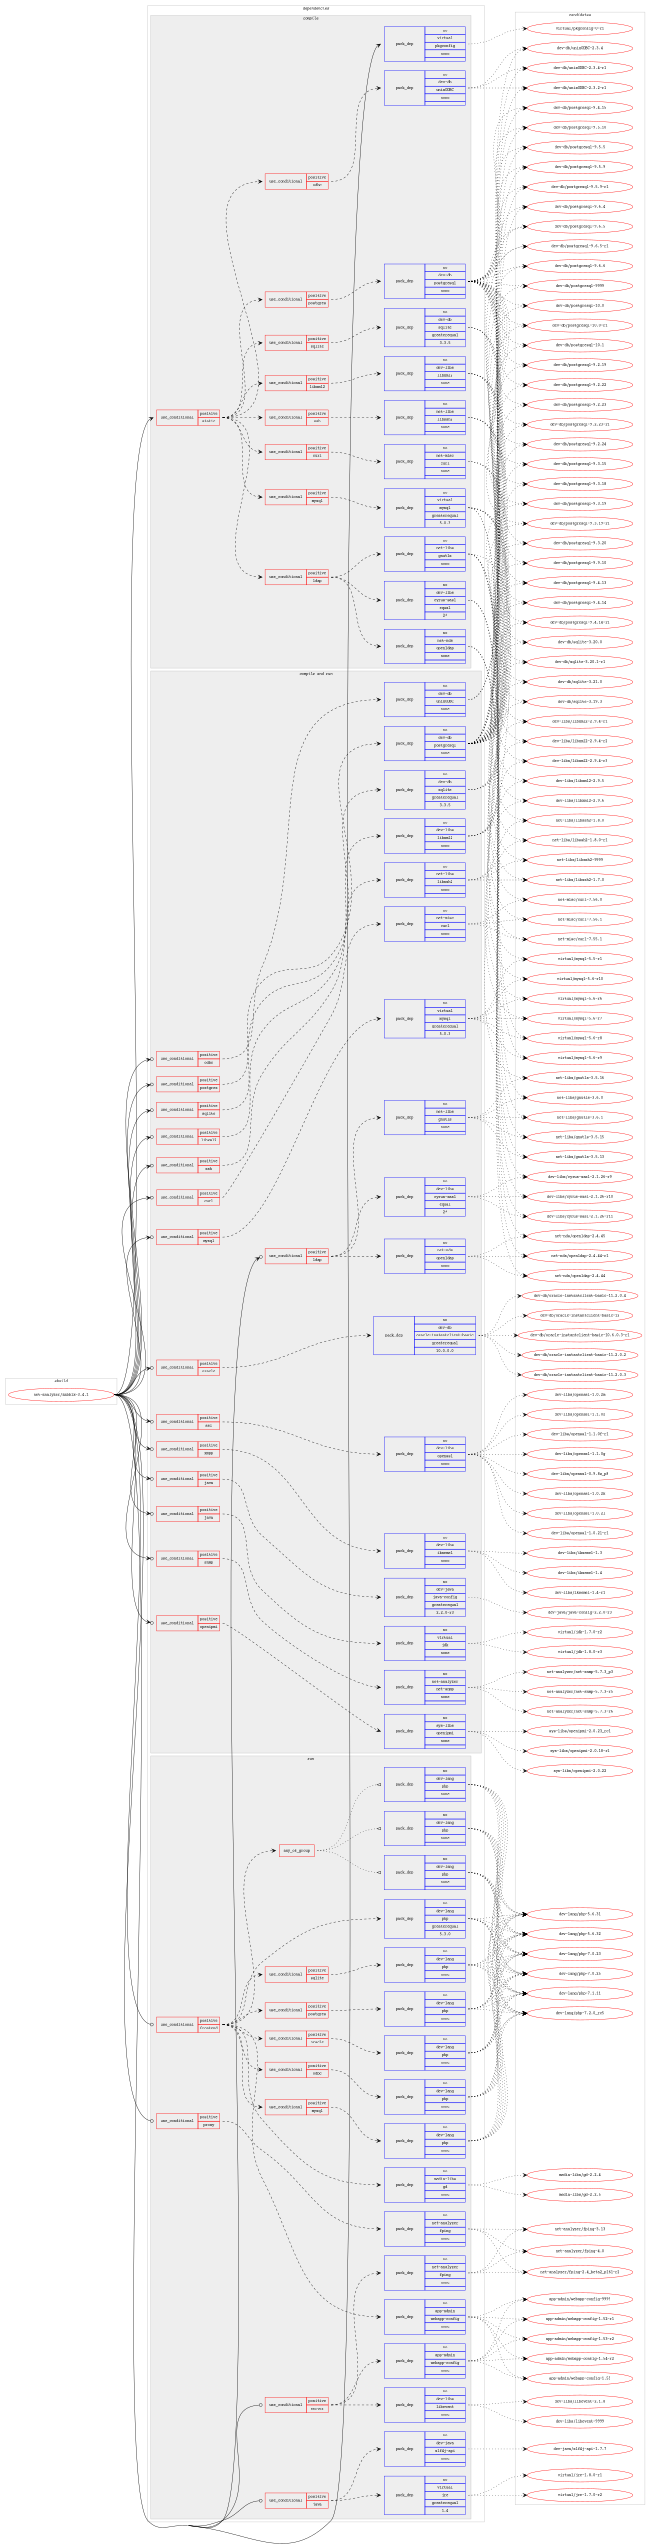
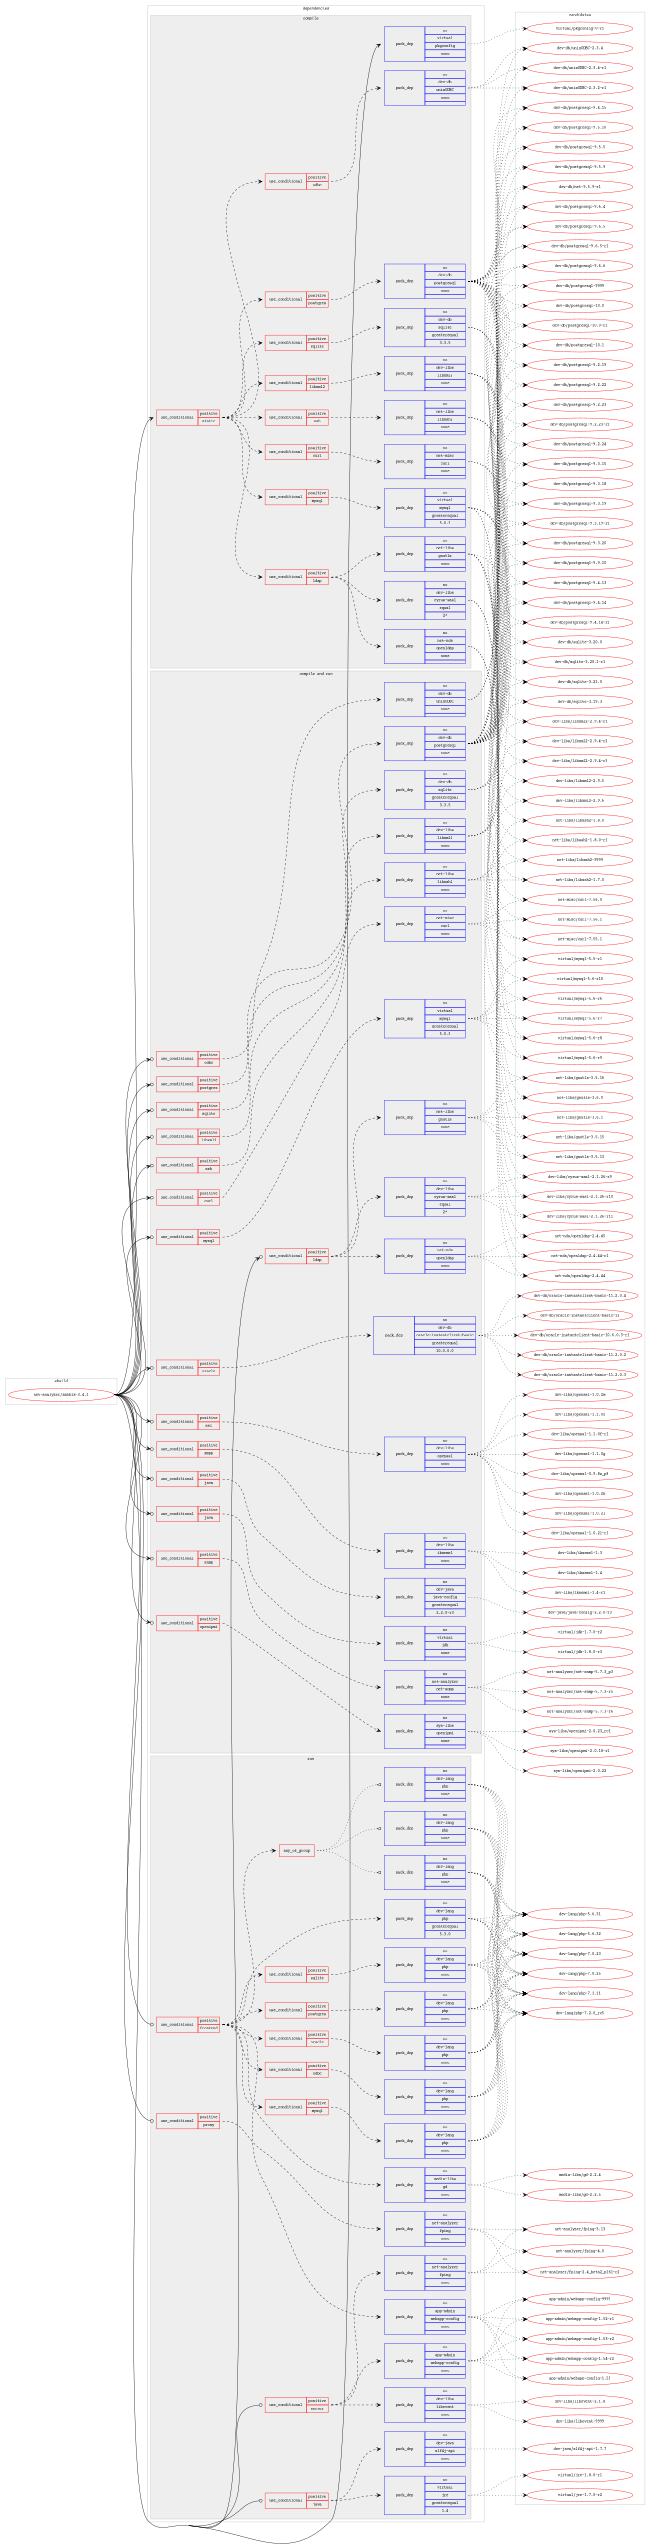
node "dev-db/postgresql-9.5.9-r1": label "dev-db/postgresql-9.5.9-r1" -> "dev-db/net-9.5.9-r1"
